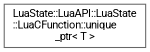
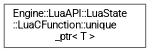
node "LuaState::LuaAPI::LuaState ::LuaCFunction::unique _ptr< T >": label "LuaState::LuaAPI::LuaState ::LuaCFunction::unique _ptr< T >" -> "Engine::LuaAPI::LuaState ::LuaCFunction::unique _ptr< T >"
